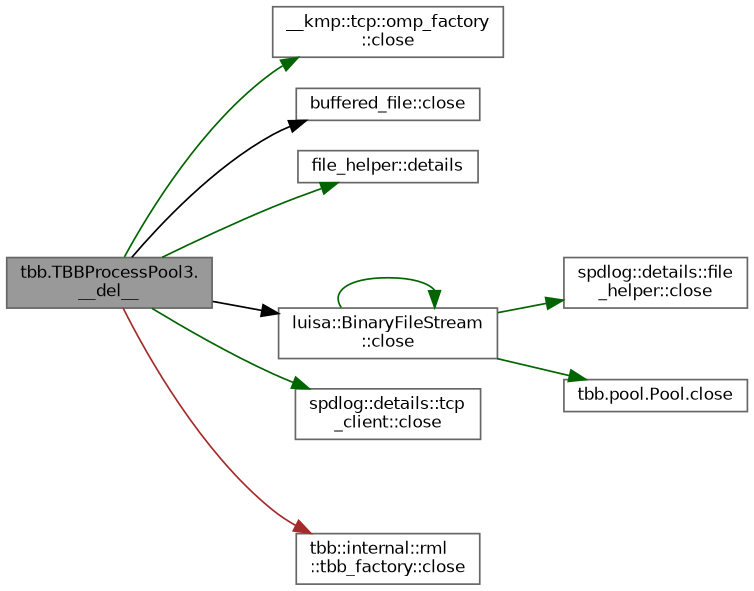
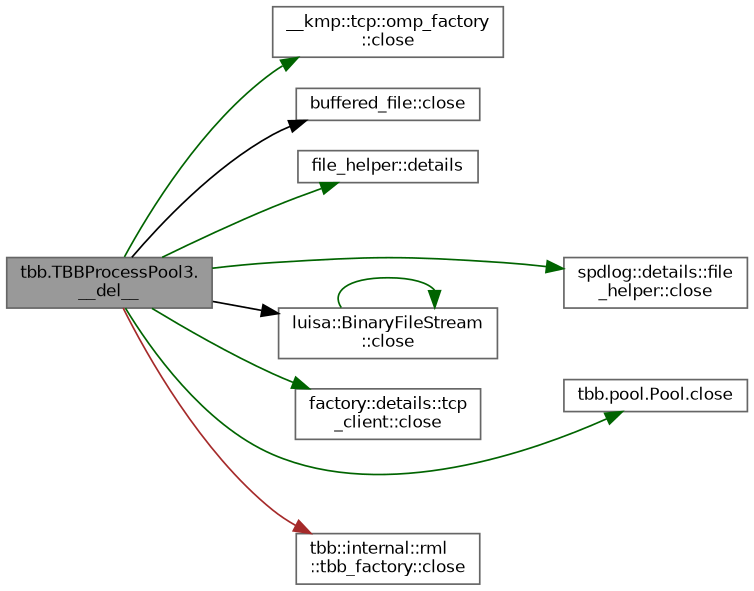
edge "luisa::BinaryFileStream ::close" -> "spdlog::details::file _helper::close": now "tbb.TBBProcessPool3. __del__" -> "spdlog::details::file _helper::close"
edge "luisa::BinaryFileStream ::close" -> "tbb.pool.Pool.close": now "tbb.TBBProcessPool3. __del__" -> "tbb.pool.Pool.close"
node "spdlog::details::tcp _client::close": label "spdlog::details::tcp _client::close" -> "factory::details::tcp _client::close"
